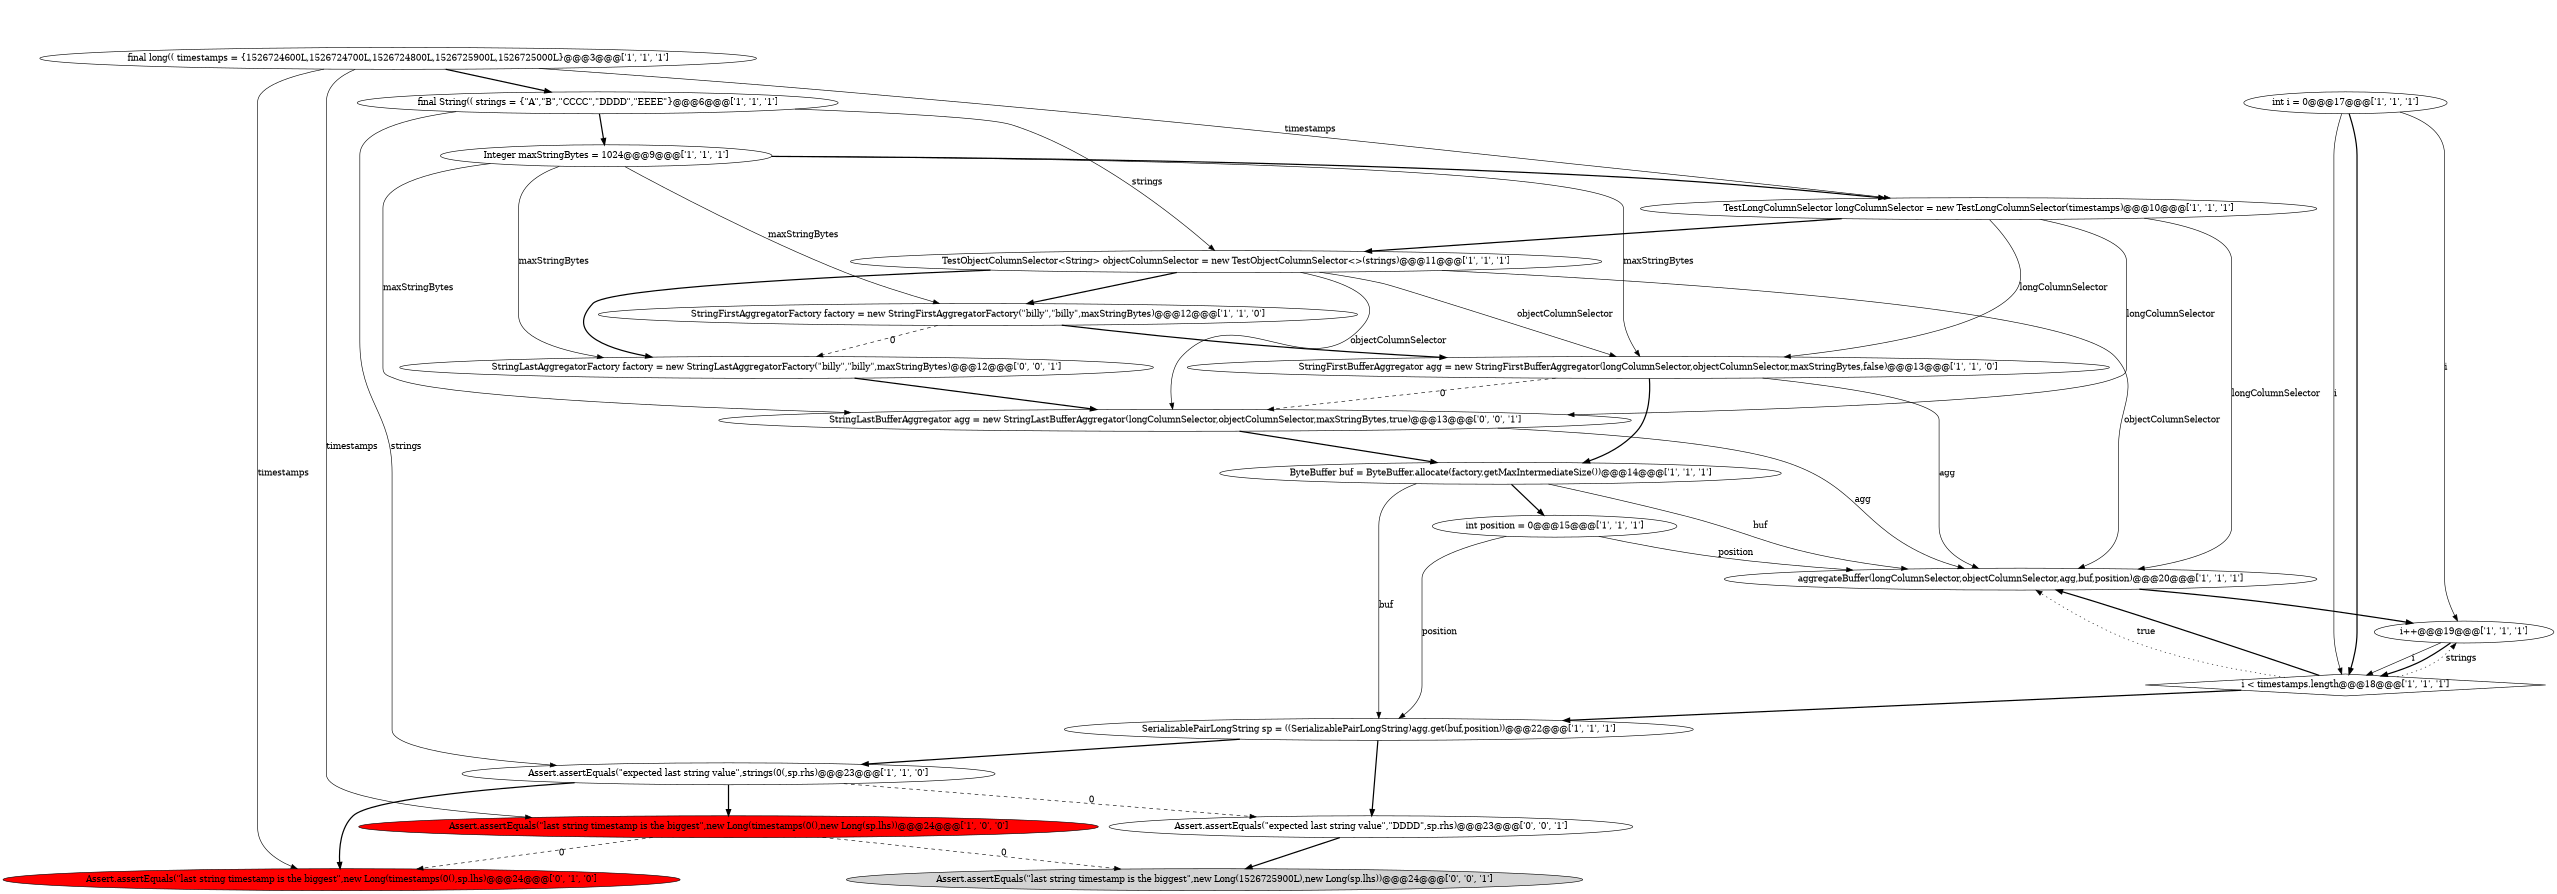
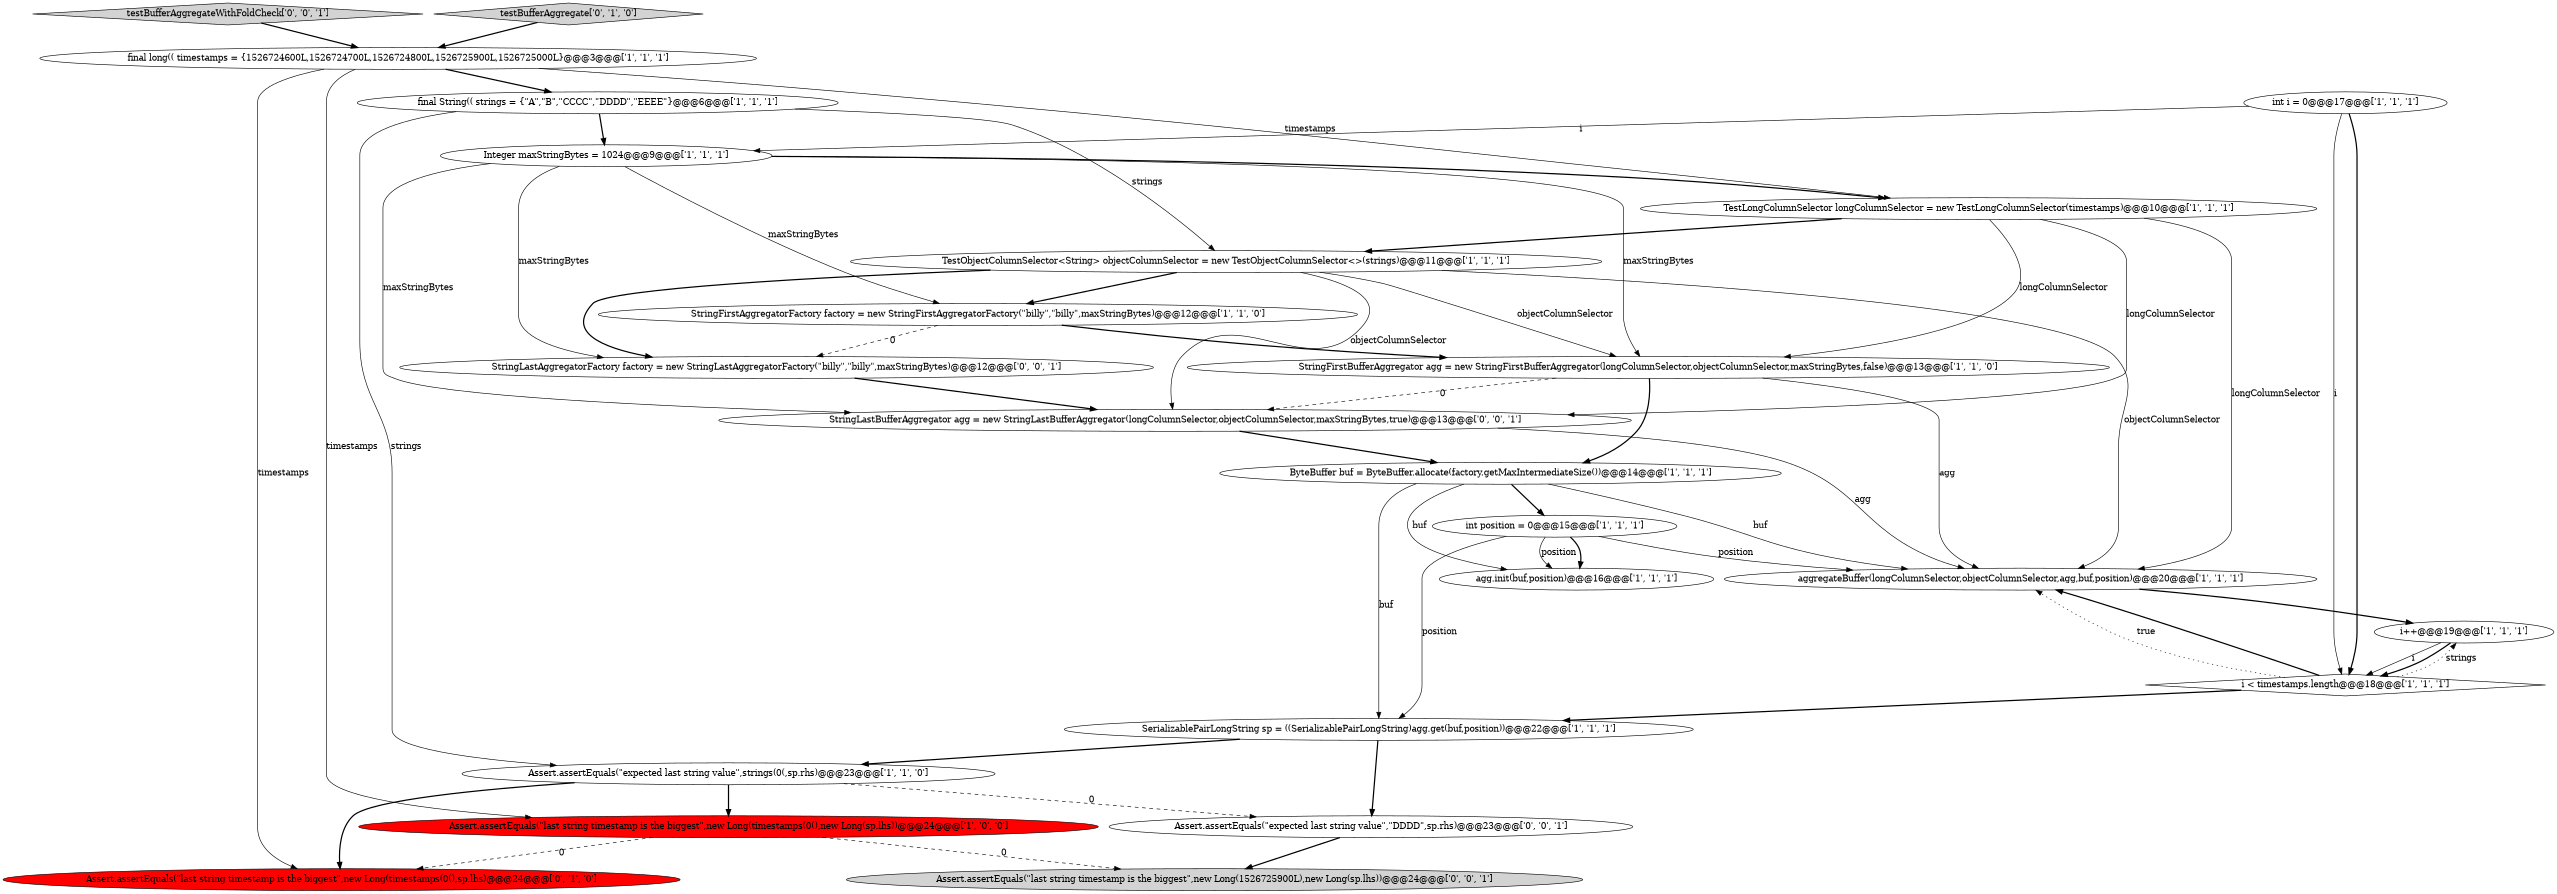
node "testBufferAggregateWithFoldCheck['0', '0', '1']": added
node "testBufferAggregate['0', '1', '0']": added
edge "int i = 0@@@17@@@['1', '1', '1']" -> "i++@@@19@@@['1', '1', '1']": now "int i = 0@@@17@@@['1', '1', '1']" -> "Integer maxStringBytes = 1024@@@9@@@['1', '1', '1']"
node "agg.init(buf,position)@@@16@@@['1', '1', '1']": added
